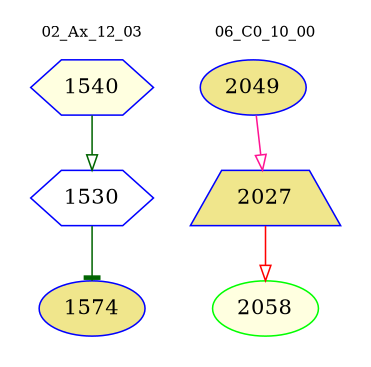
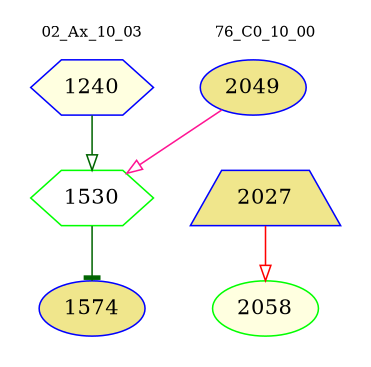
cluster "02_Ax_12_03": label "02_Ax_12_03" -> "02_Ax_10_03"
cluster "06_C0_10_00": label "06_C0_10_00" -> "76_C0_10_00"
node "1540": label "1540" -> "1240"
edge "2049" -> "2027": now "2049" -> "1530"
node "1530": color blue -> green
